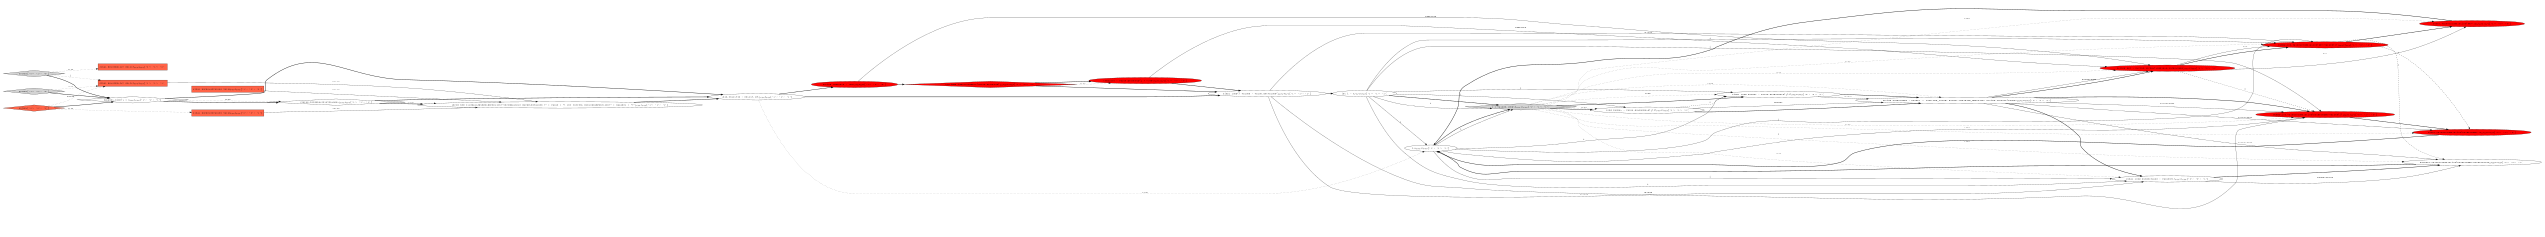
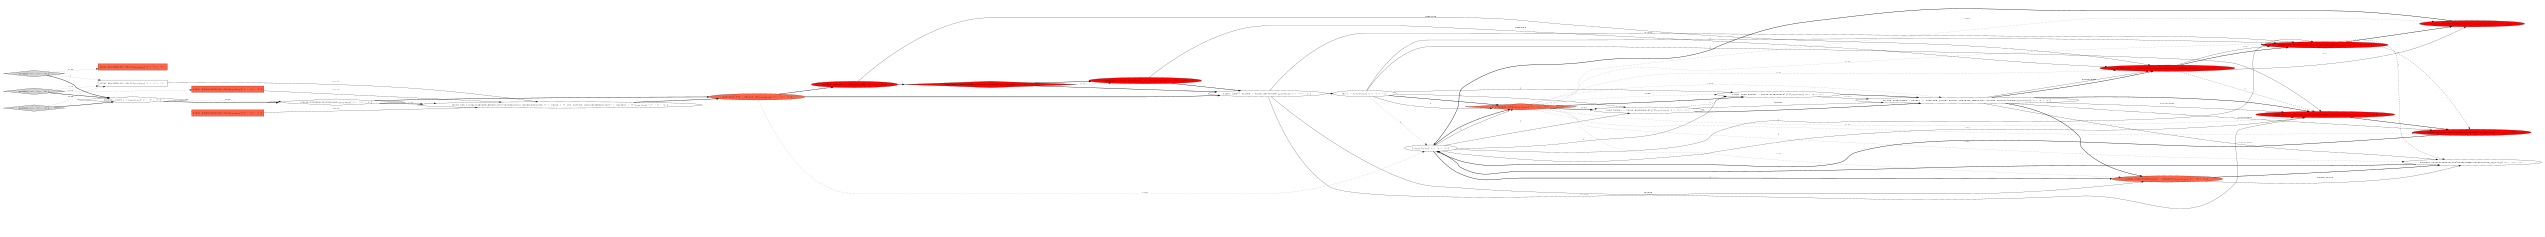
edge "dataset.size() > 0@@@3@@@['1', '1', '1']" -> "this.entityId = entity.id()@@@8@@@['1', '1', '1']": removed
node "final MeterEntity entity@@@2@@@['1', '1', '1']": fillcolor tomato -> white
edge "accept['1', '0', '0']" -> "final BucketedValues value@@@2@@@['1', '0', '0']": added, label "true"
edge "accept['0', '0', '1']" -> "final MeterEntity entity@@@2@@@['1', '1', '1']": label "value" -> "true"
node "this.entityId = entity.id()@@@8@@@['1', '1', '1']": fillcolor white -> tomato
node "i < values.length@@@11@@@['1', '1', '1']": fillcolor lightgray -> tomato
node "accept['0', '0', '1']": fillcolor tomato -> lightgray
edge "accept['0', '0', '1']" -> "final BucketedValues value@@@2@@@['0', '0', '1']": removed, label "true"
edge "int i = 0@@@10@@@['1', '1', '1']" -> "i++@@@12@@@['1', '1', '1']": style solid -> dotted
edge "i++@@@12@@@['1', '1', '1']" -> "long bucket = value.getBuckets()(i(@@@13@@@['1', '1', '0']": added, label "i"
edge "i++@@@12@@@['1', '1', '1']" -> "final long bucketValue = values(i(@@@15@@@['0', '0', '1']": style solid -> bold
node "final long bucketValue = values(i(@@@15@@@['0', '0', '1']": fillcolor white -> tomato
edge "int i = 0@@@10@@@['1', '1', '1']" -> "final long bucketValue = values(i(@@@15@@@['0', '0', '1']": removed, label "i"
